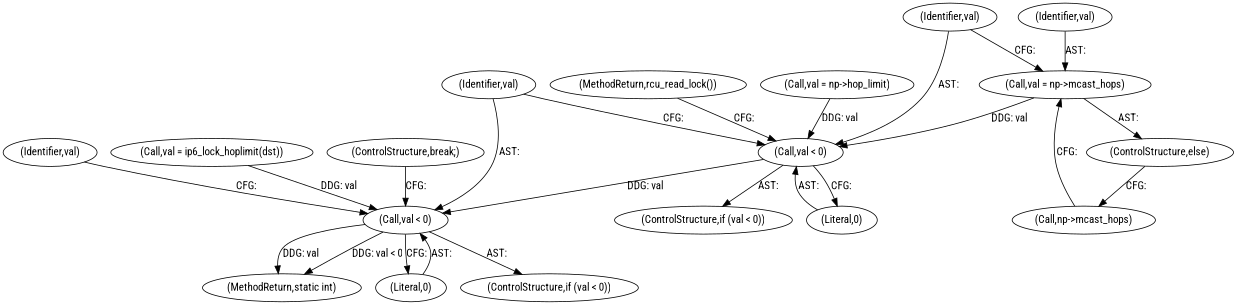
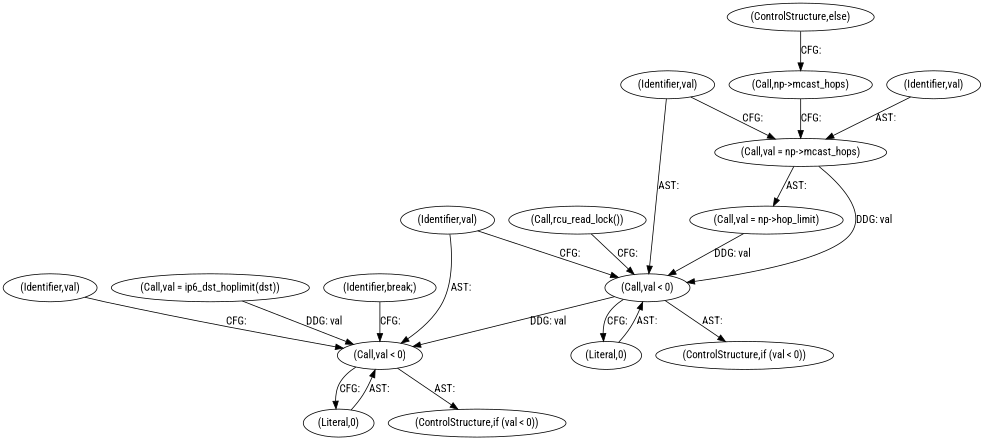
node "(MethodReturn,rcu_read_lock())": label "(MethodReturn,rcu_read_lock())" -> "(Call,rcu_read_lock())"
edge "(Call,val = np->mcast_hops)" -> "(ControlStructure,else)": now "(Call,val = np->mcast_hops)" -> "(Call,val = np->hop_limit)"
node "(Call,val = ip6_lock_hoplimit(dst))": label "(Call,val = ip6_lock_hoplimit(dst))" -> "(Call,val = ip6_dst_hoplimit(dst))"
node "(ControlStructure,break;)": label "(ControlStructure,break;)" -> "(Identifier,break;)"
node "(MethodReturn,static int)": removed
